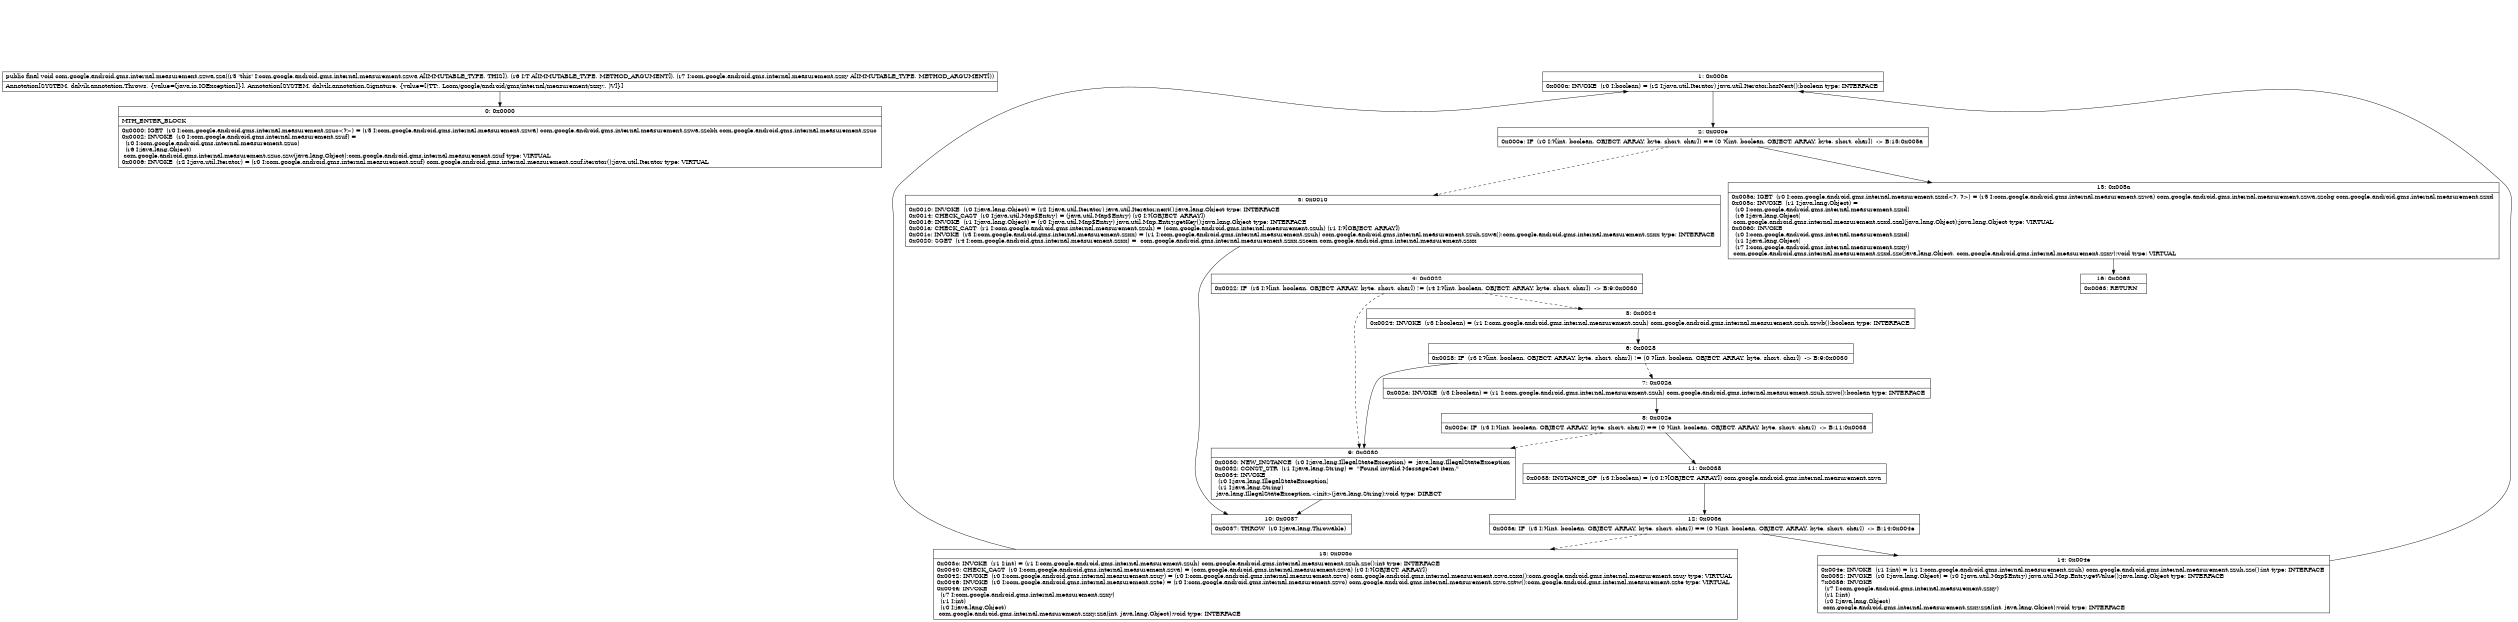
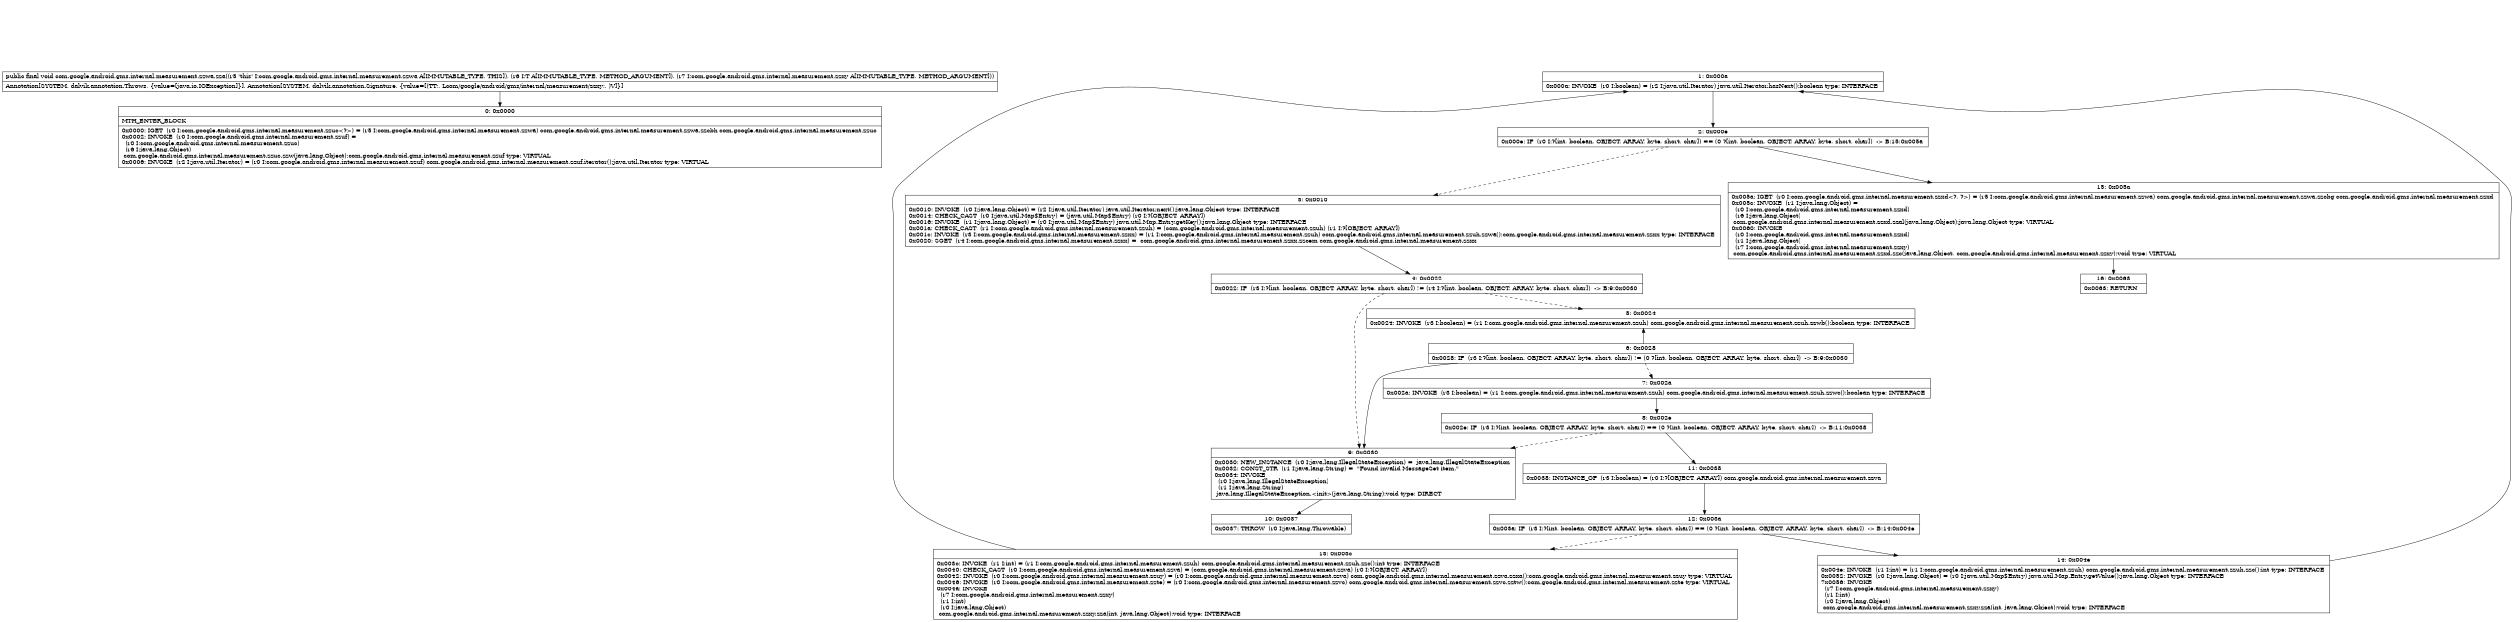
edge "5: 0x0024" -> "6: 0x0028": reversed
edge "3: 0x0010" -> "10: 0x0037": now "3: 0x0010" -> "4: 0x0022"
